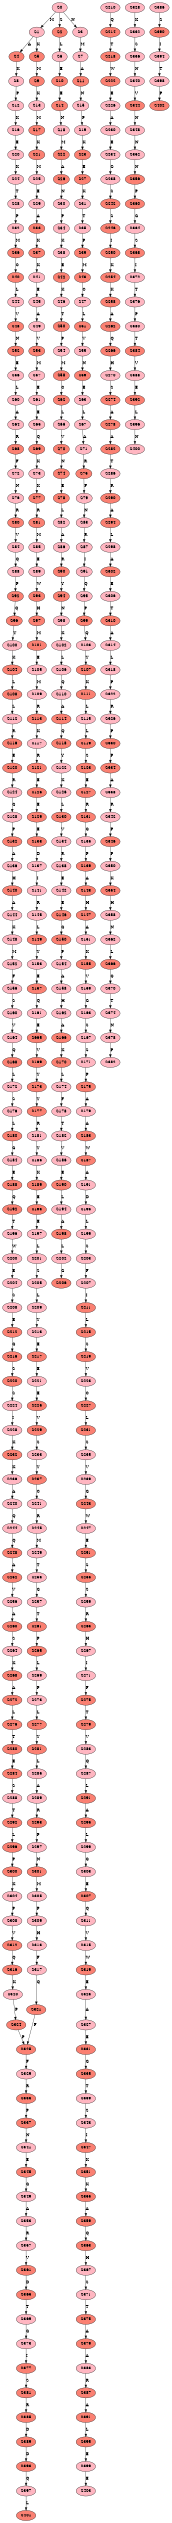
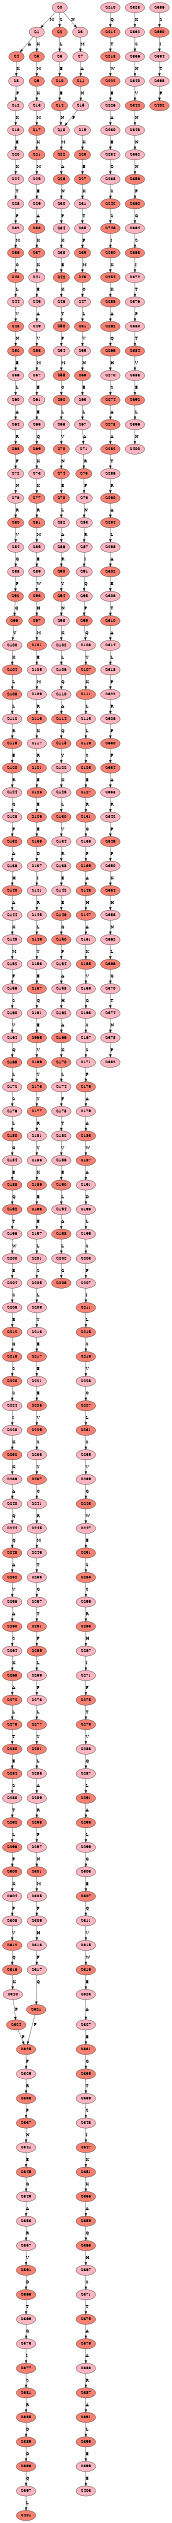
edge "S15" -> "S19": now "S15" -> "S18"
node "S246": label "S246" -> "S746"
